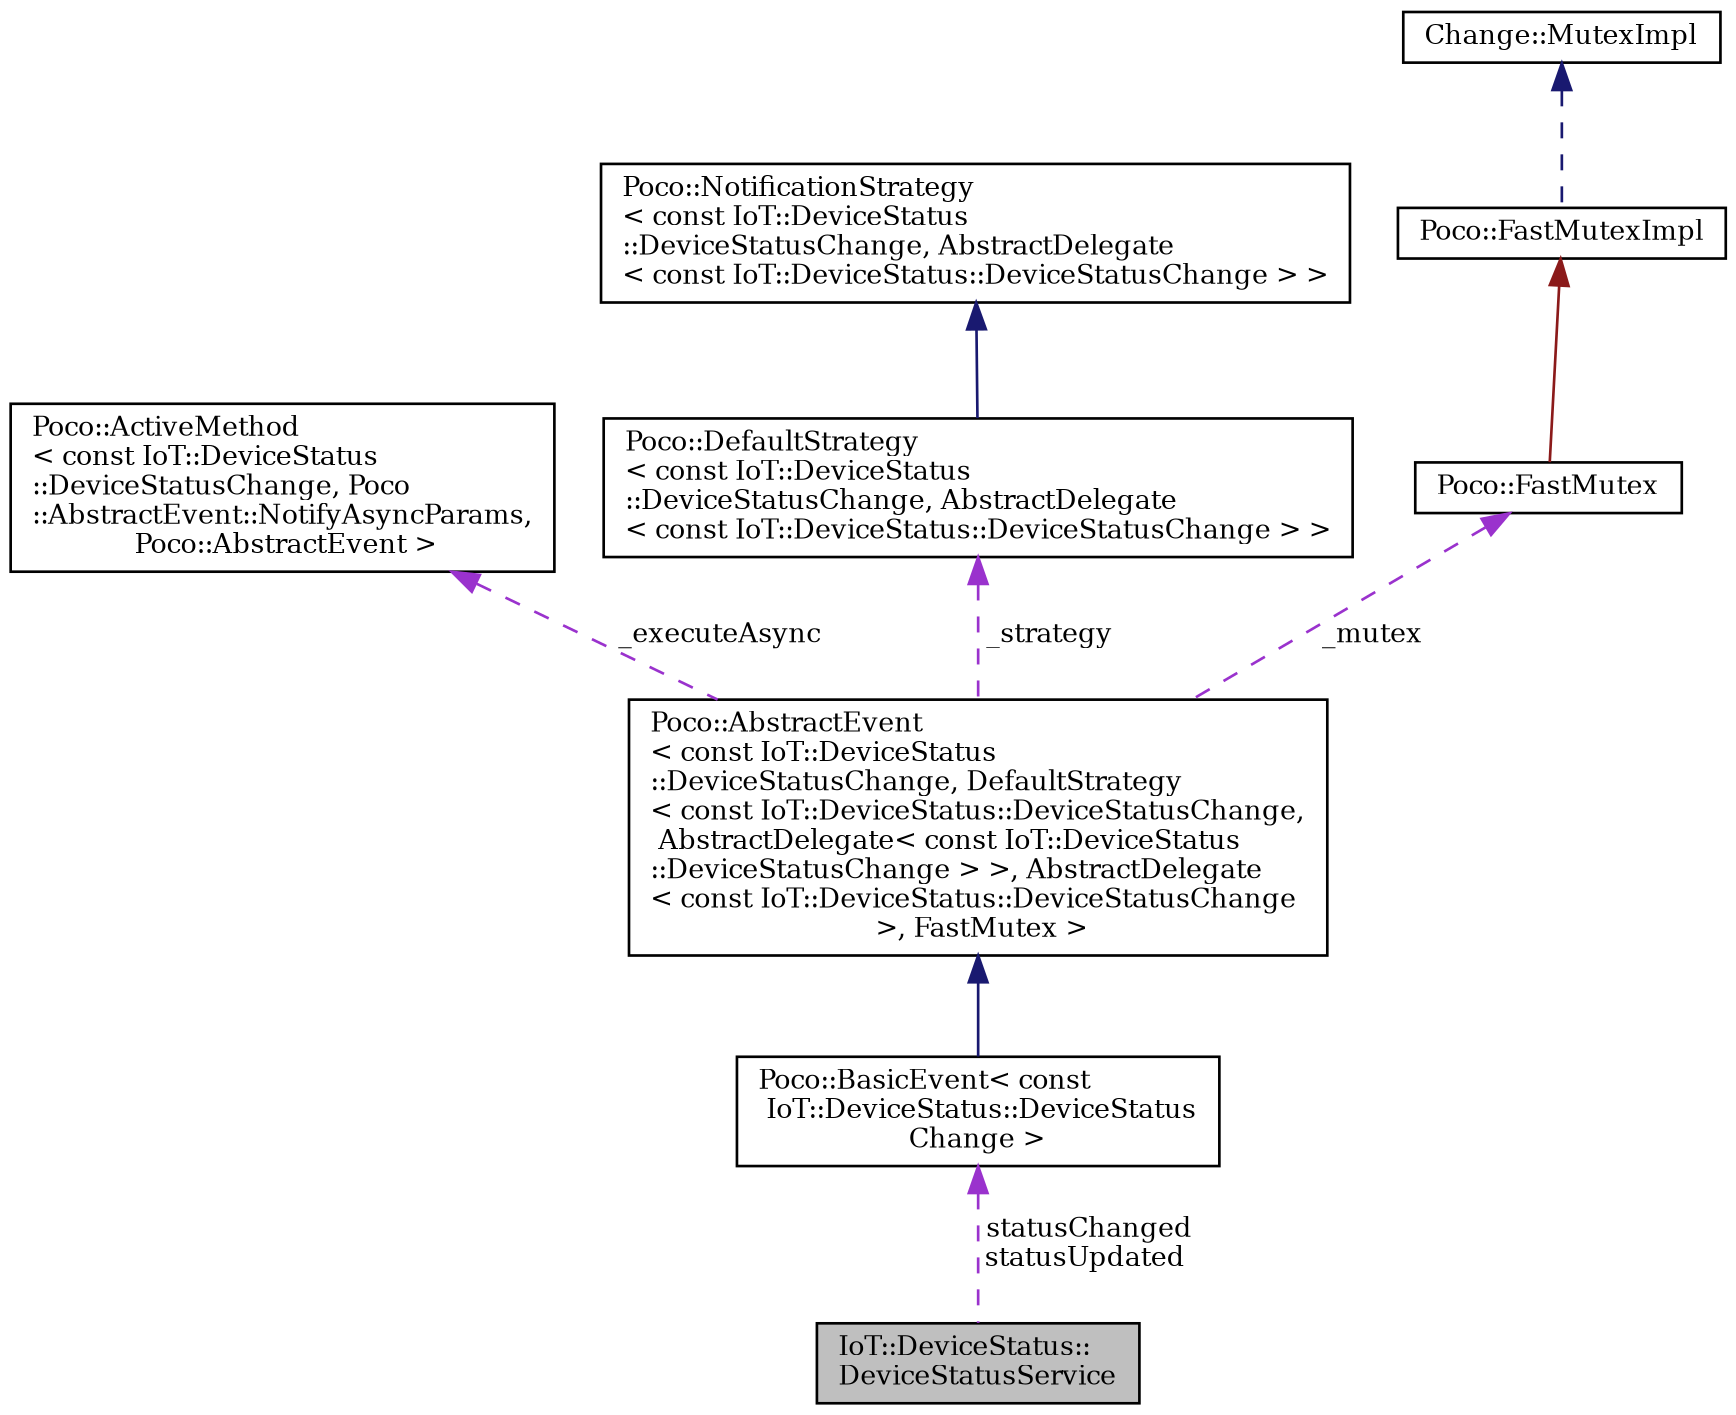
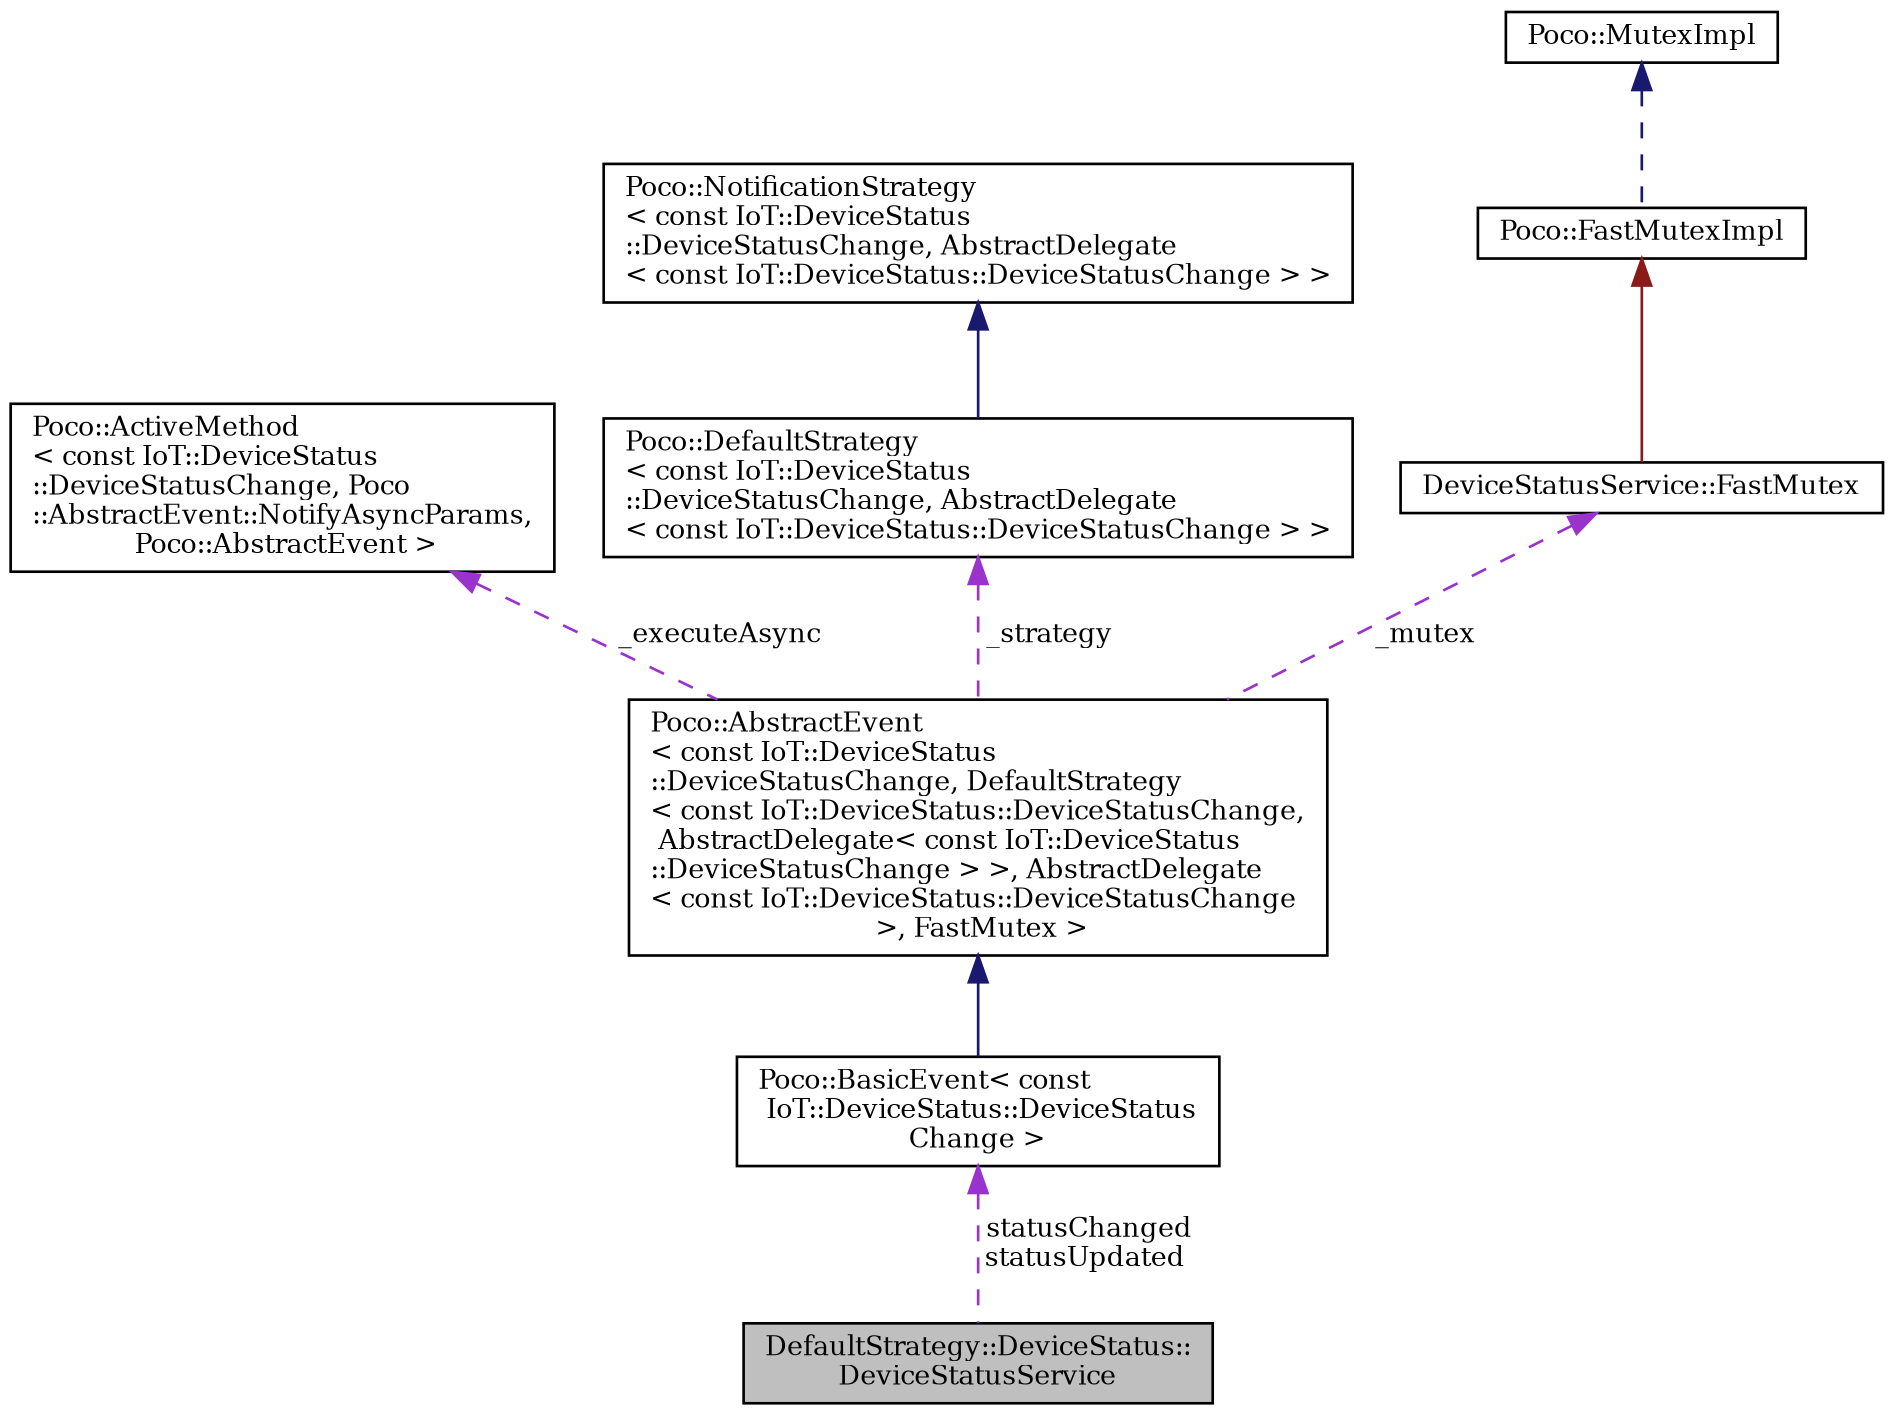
node "Change::MutexImpl": label "Change::MutexImpl" -> "Poco::MutexImpl"
node "Poco::FastMutex": label "Poco::FastMutex" -> "DeviceStatusService::FastMutex"
node "IoT::DeviceStatus:: DeviceStatusService": label "IoT::DeviceStatus:: DeviceStatusService" -> "DefaultStrategy::DeviceStatus:: DeviceStatusService"
